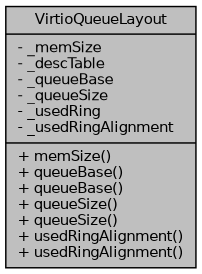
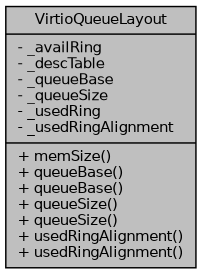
node "VirtioQueueLayout": text "- _memSize" -> "- _availRing"
